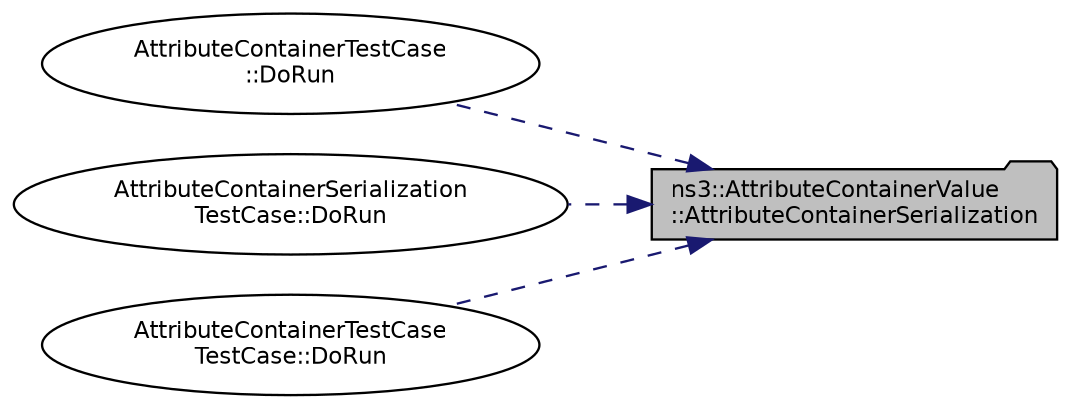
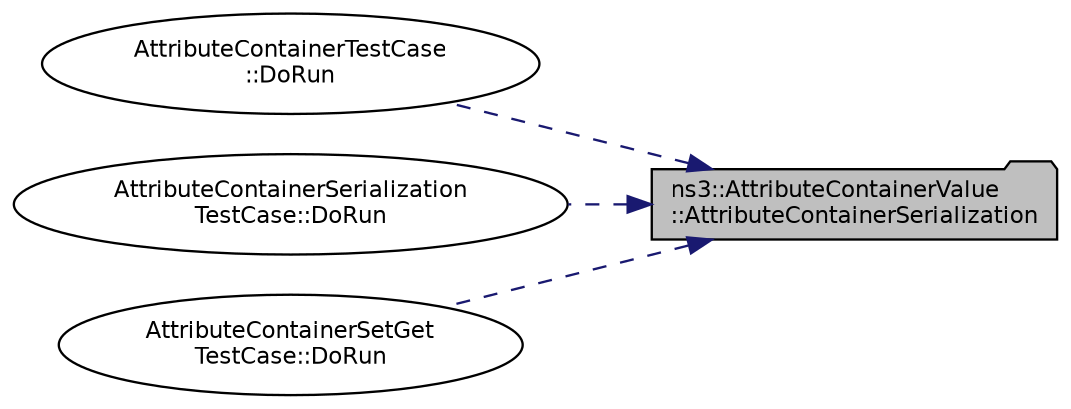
node "AttributeContainerTestCase TestCase::DoRun": label "AttributeContainerTestCase TestCase::DoRun" -> "AttributeContainerSetGet TestCase::DoRun"
